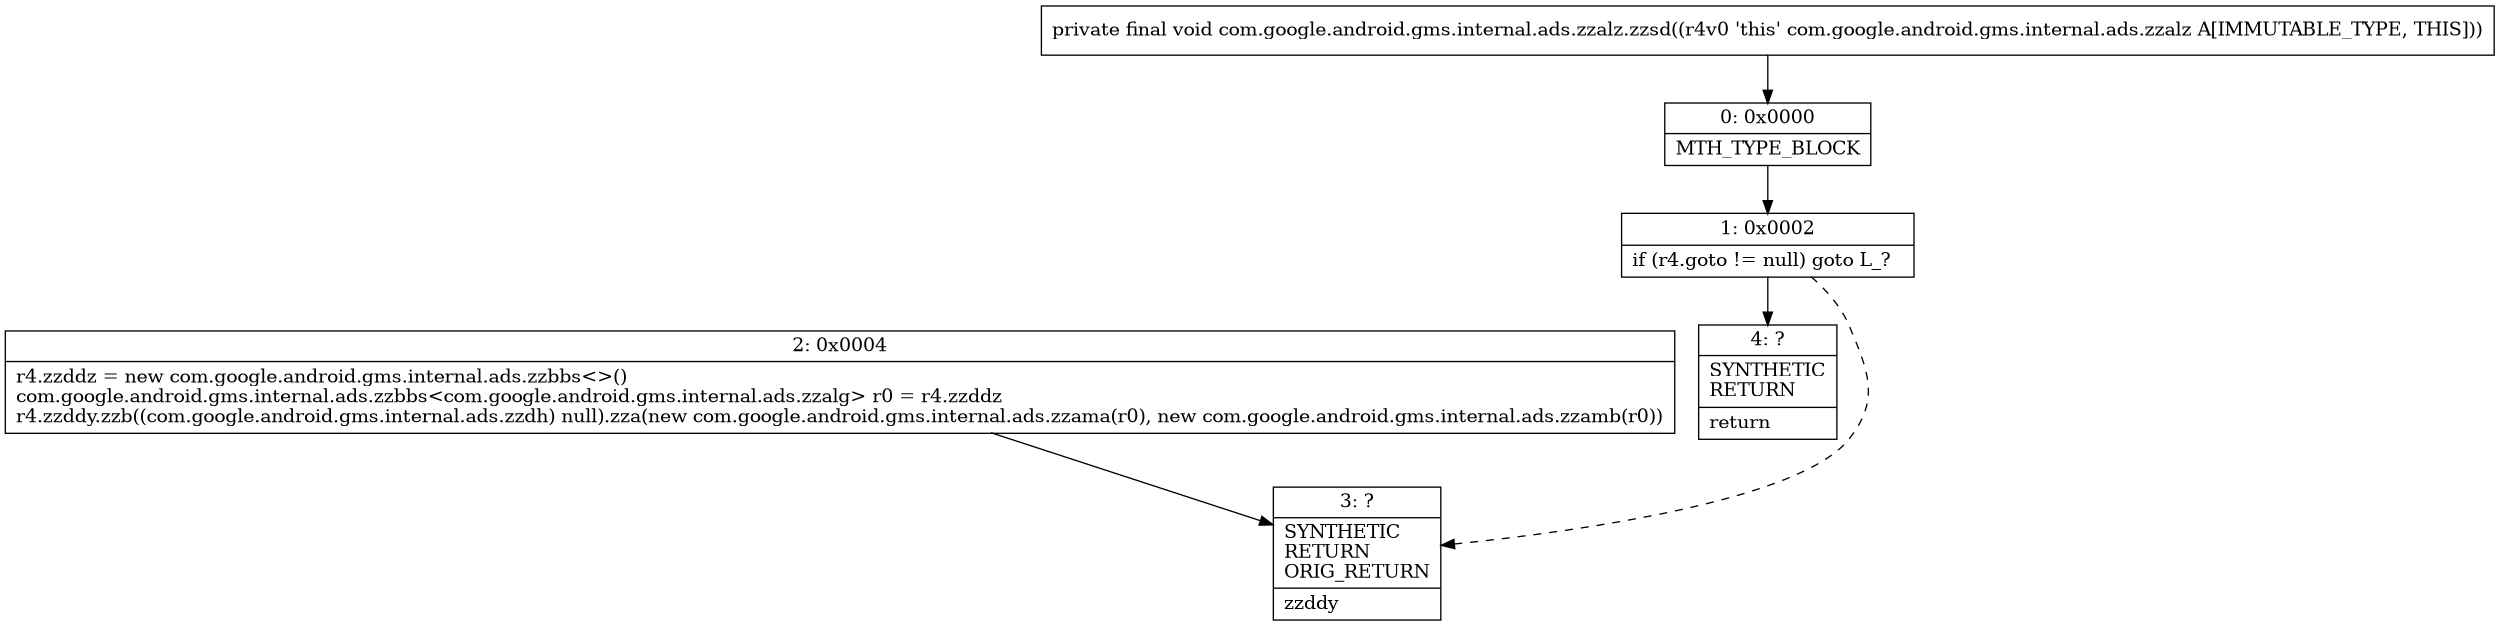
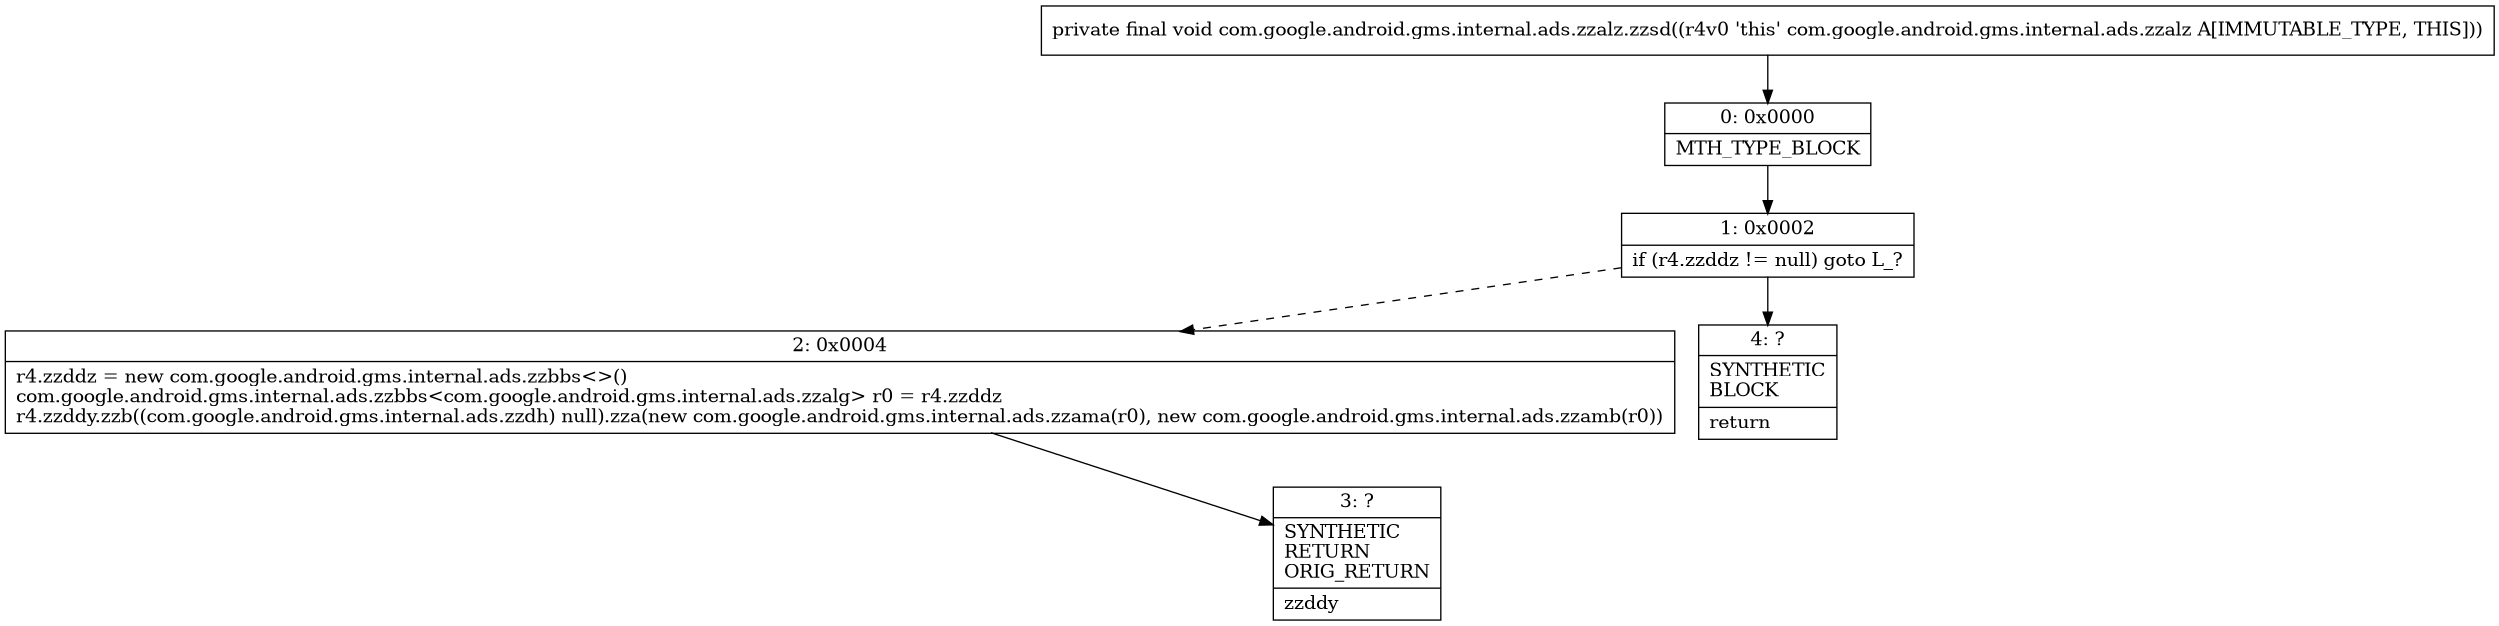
node "1: 0x0002": text "if (r4.goto != null) goto L_?" -> "if (r4.zzddz != null) goto L_?"
node "4: ?": text "RETURN" -> "BLOCK"
edge "1: 0x0002" -> "3: ?": now "1: 0x0002" -> "2: 0x0004"
